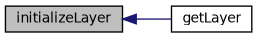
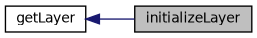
edge "getLayer" -> "initializeLayer": reversed
